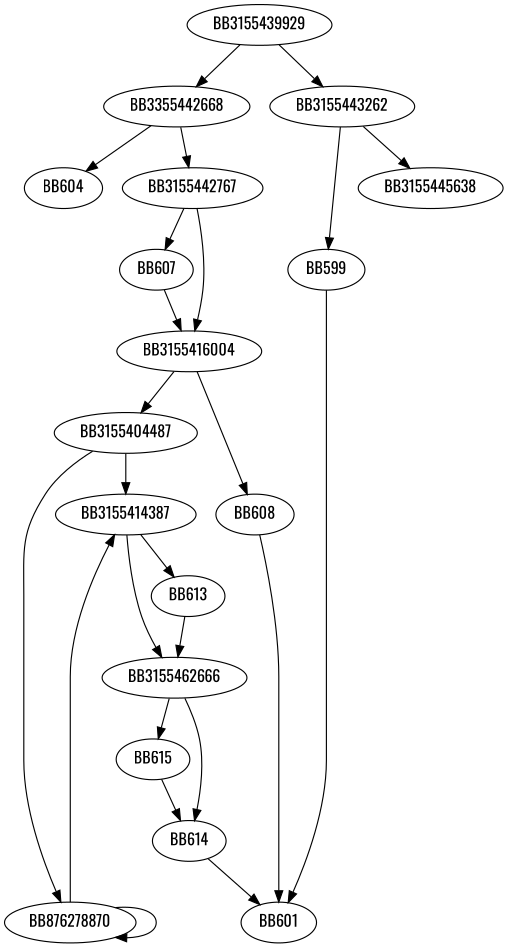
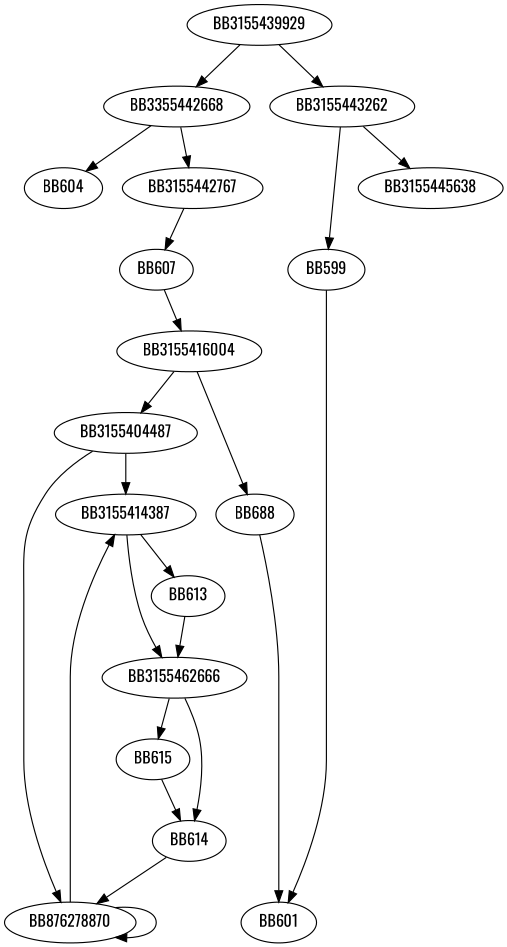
edge "BB3155442767" -> "BB3155416004": removed
node "BB608": label "BB608" -> "BB688"
edge "BB614" -> "BB601": now "BB614" -> "BB876278870"
